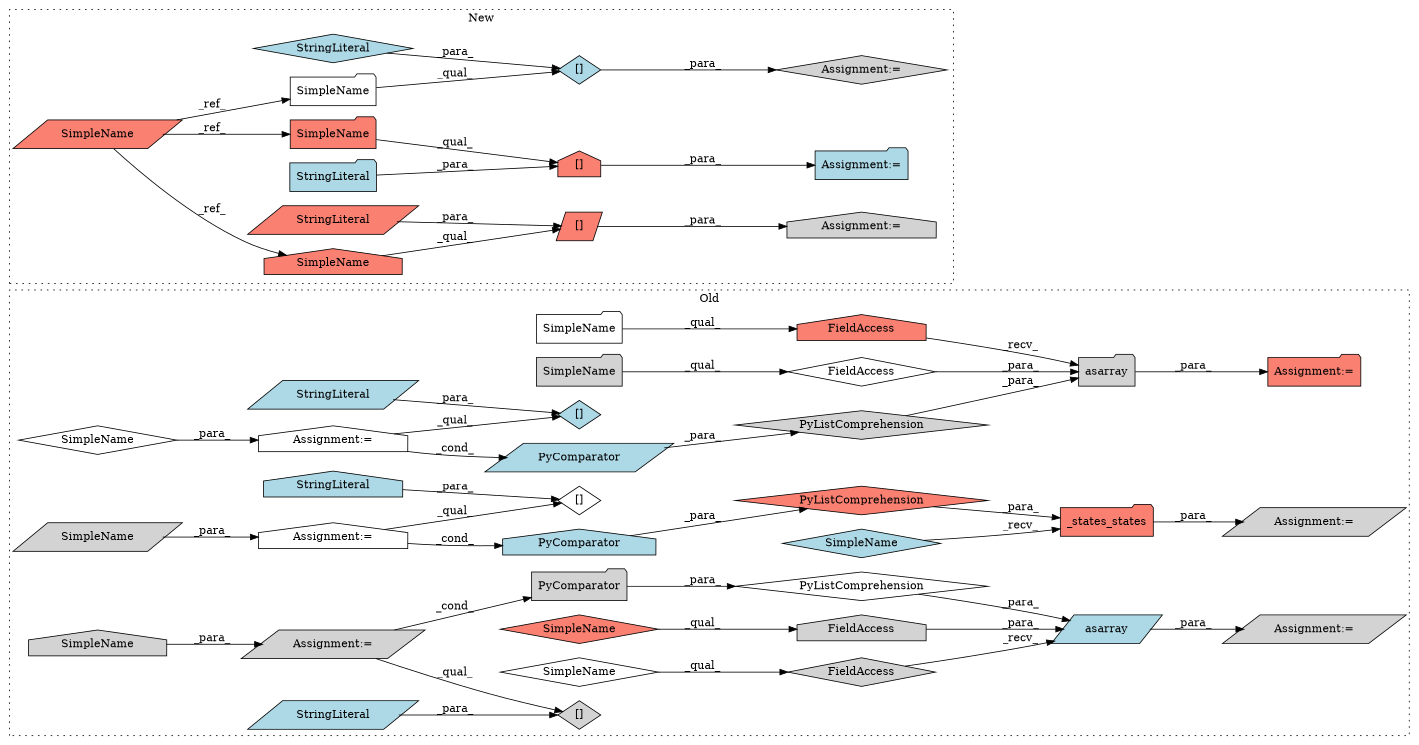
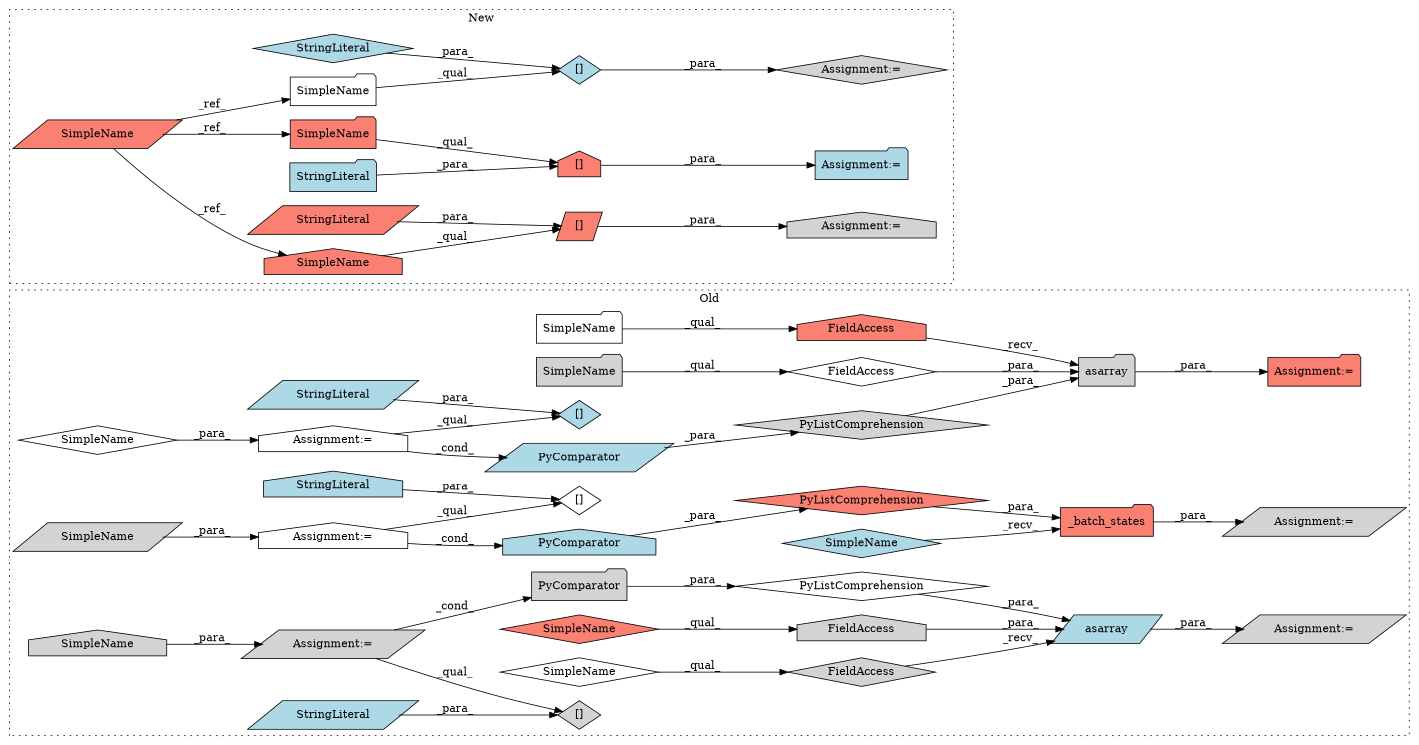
node "_states_states": label "_states_states" -> "_batch_states"
